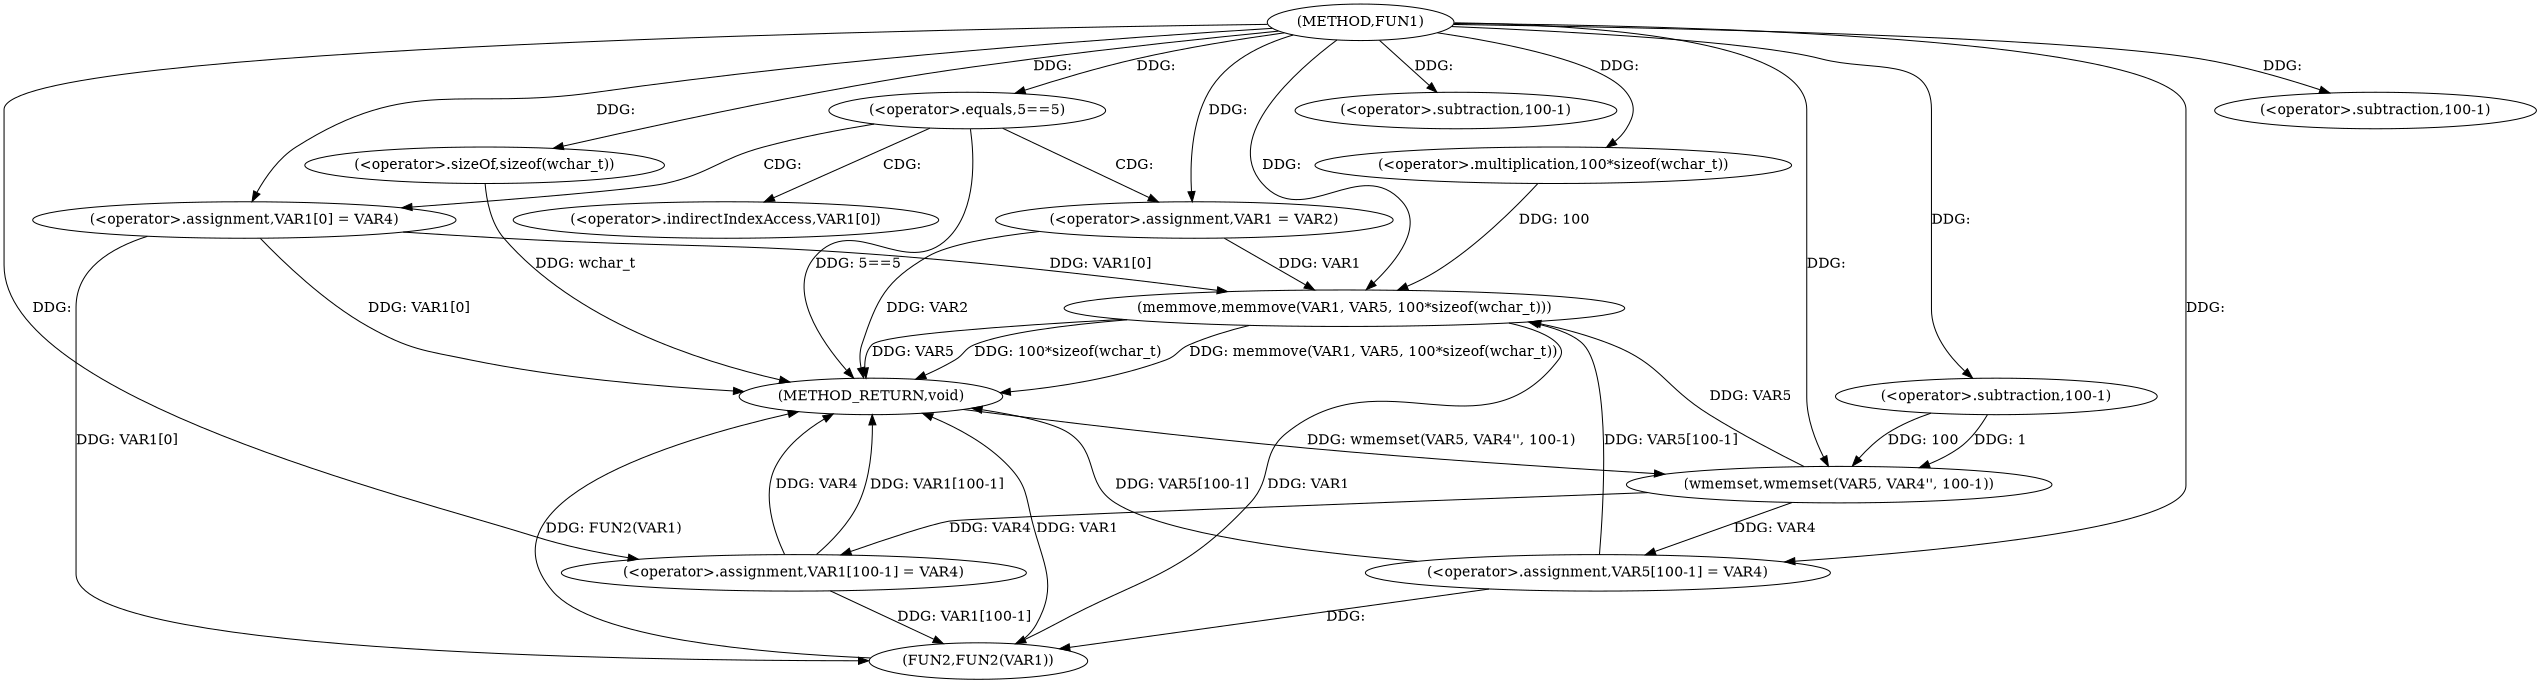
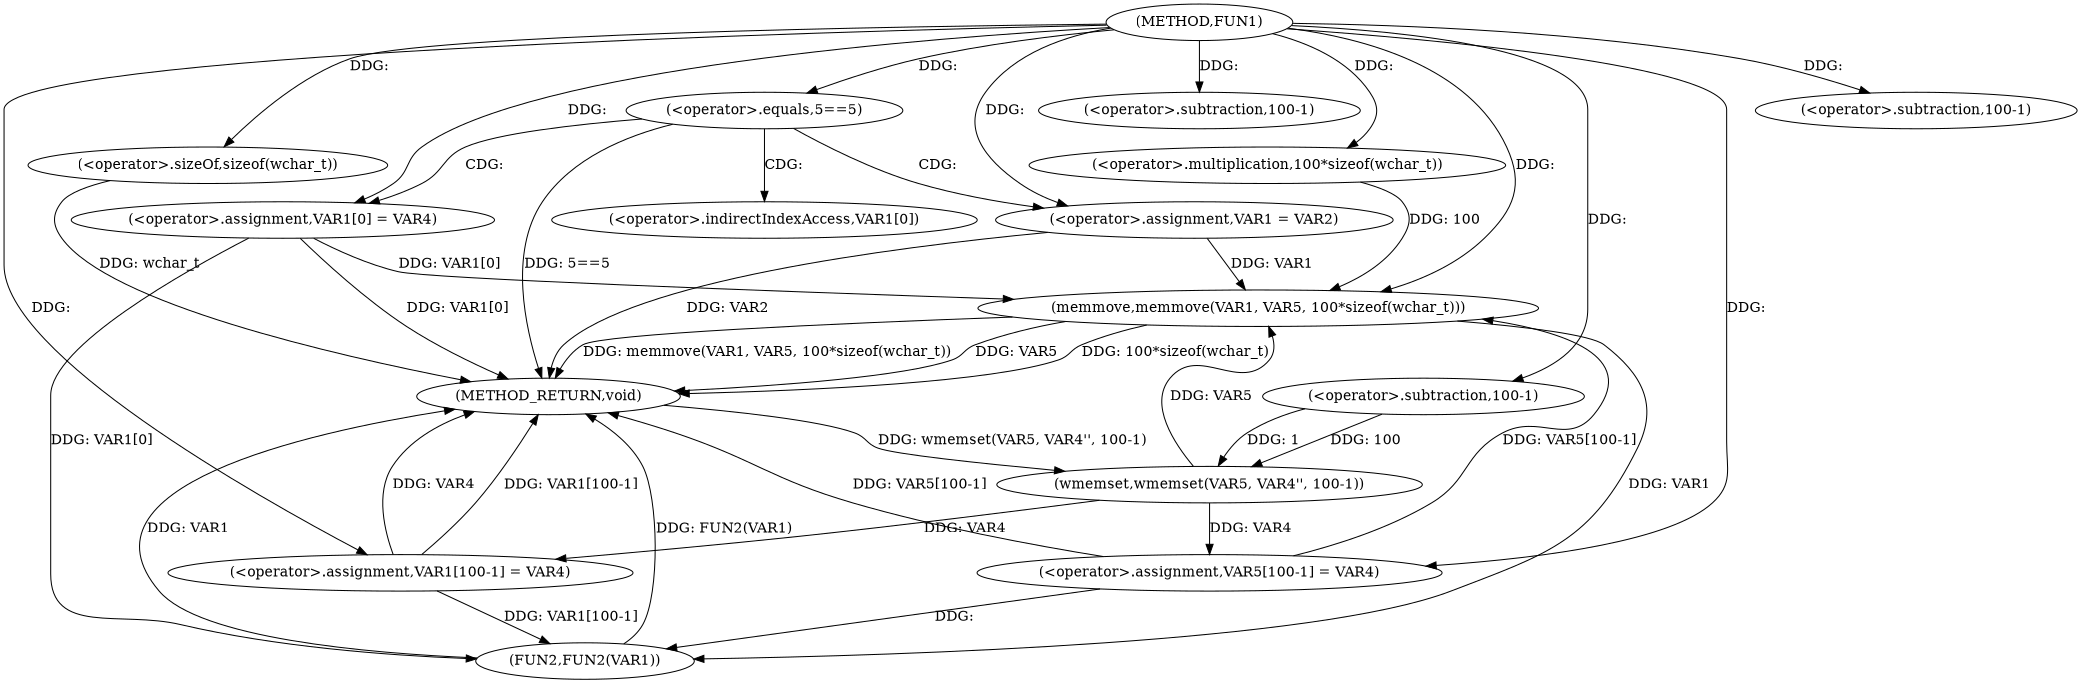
edge "(METHOD,FUN1)" -> "(wmemset,wmemset(VAR5, VAR4'', 100-1))": removed, label "DDG:"
